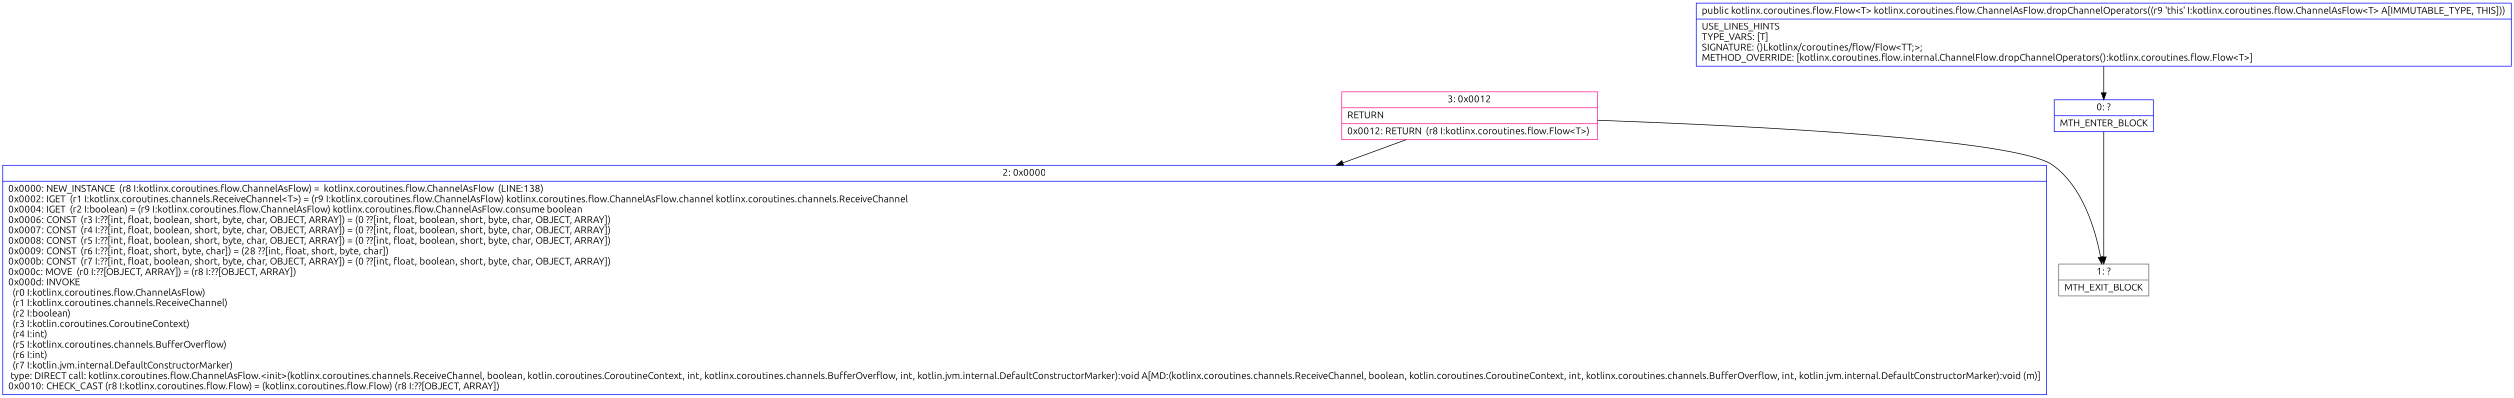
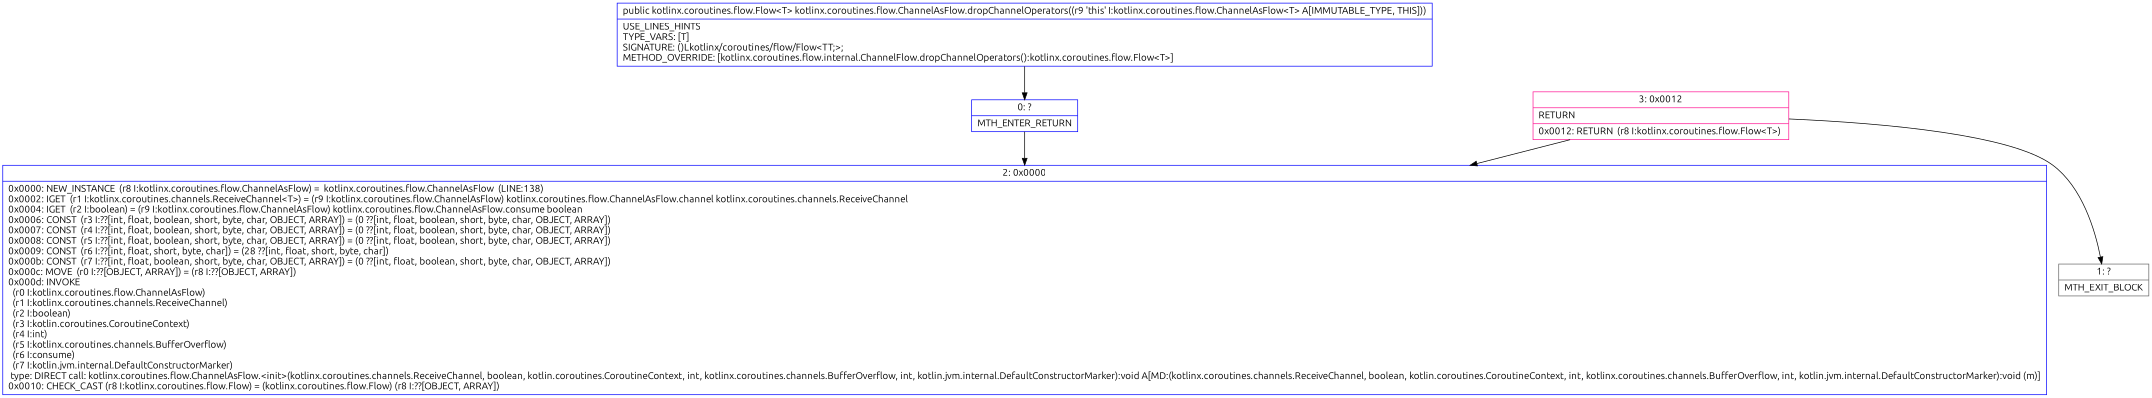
node "0: ?": text "MTH_ENTER_BLOCK" -> "MTH_ENTER_RETURN"
edge "0: ?" -> "1: ?": now "0: ?" -> "2: 0x0000"
node "2: 0x0000": text "(r6 I:int)" -> "(r6 I:consume)"
